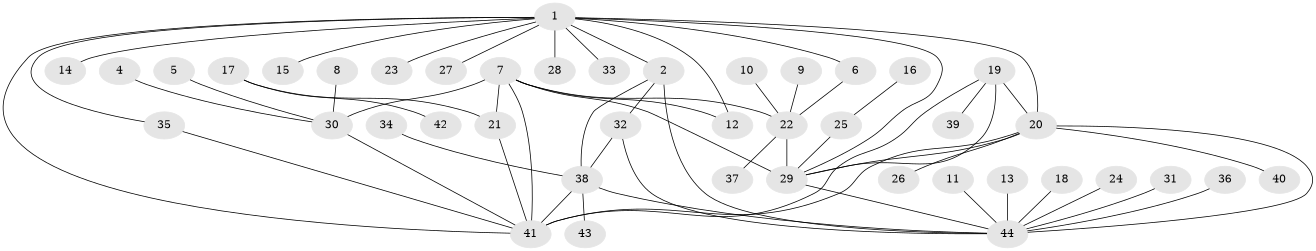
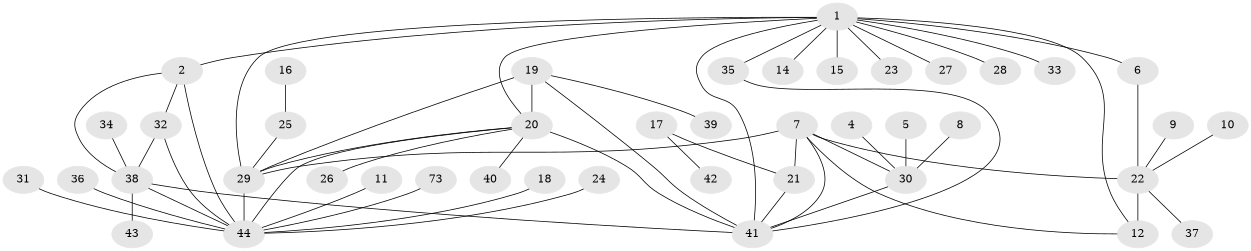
edge "22" -- "29": now "22" -- "12"
node "13": label "13" -> "73"
